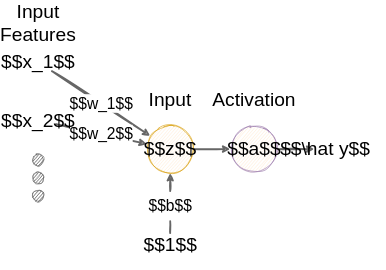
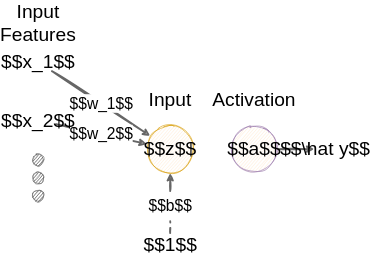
edge "$$z$$" -> "$$a$$": removed
edge "$$b$$" -- "$$1$$": style solid -> dashed
